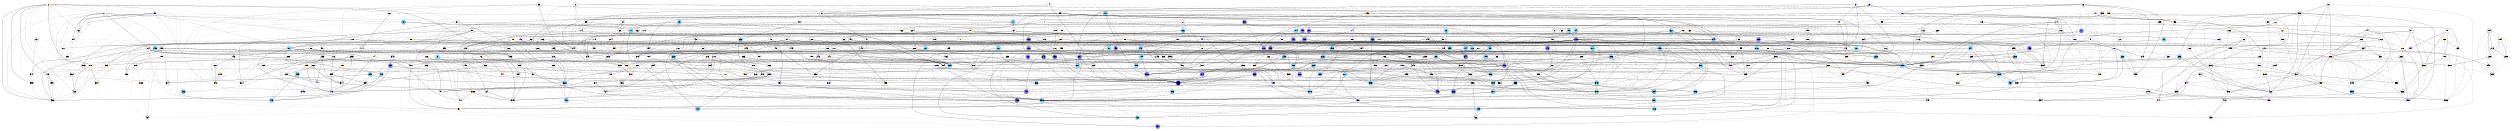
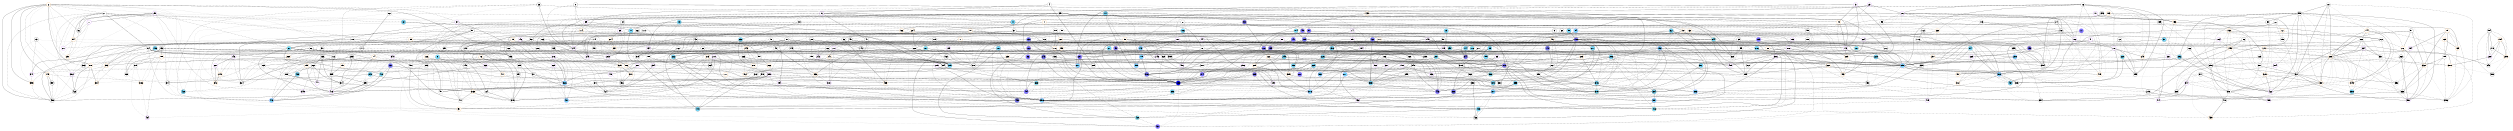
node "136": fillcolor #7777ff -> white
